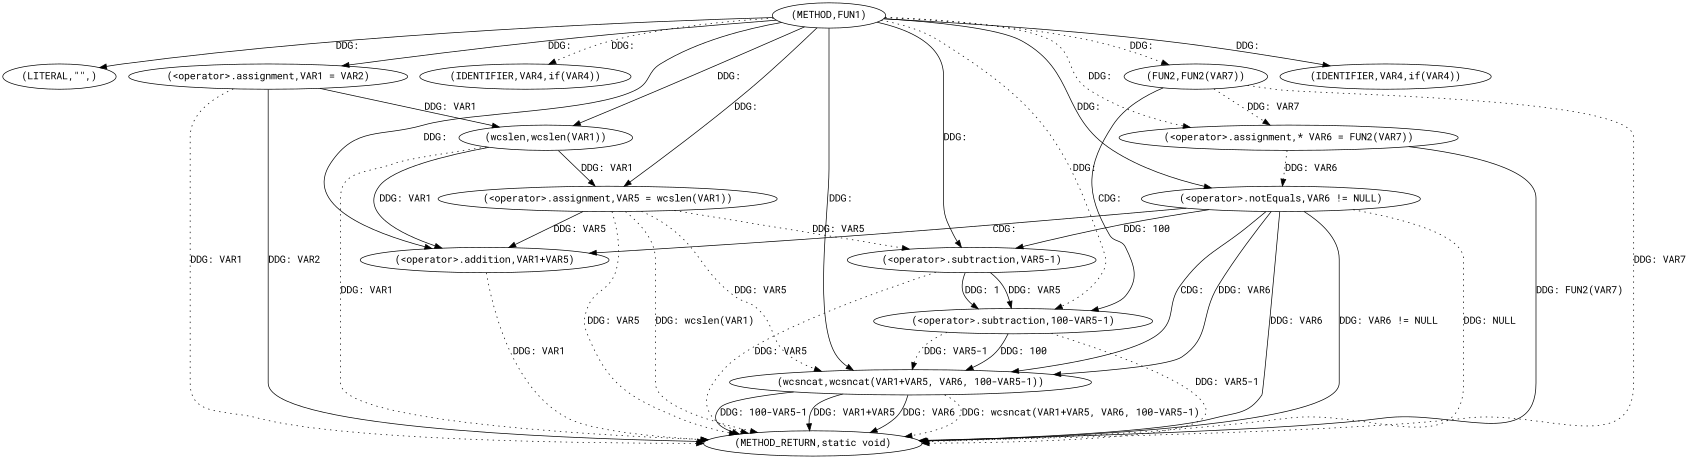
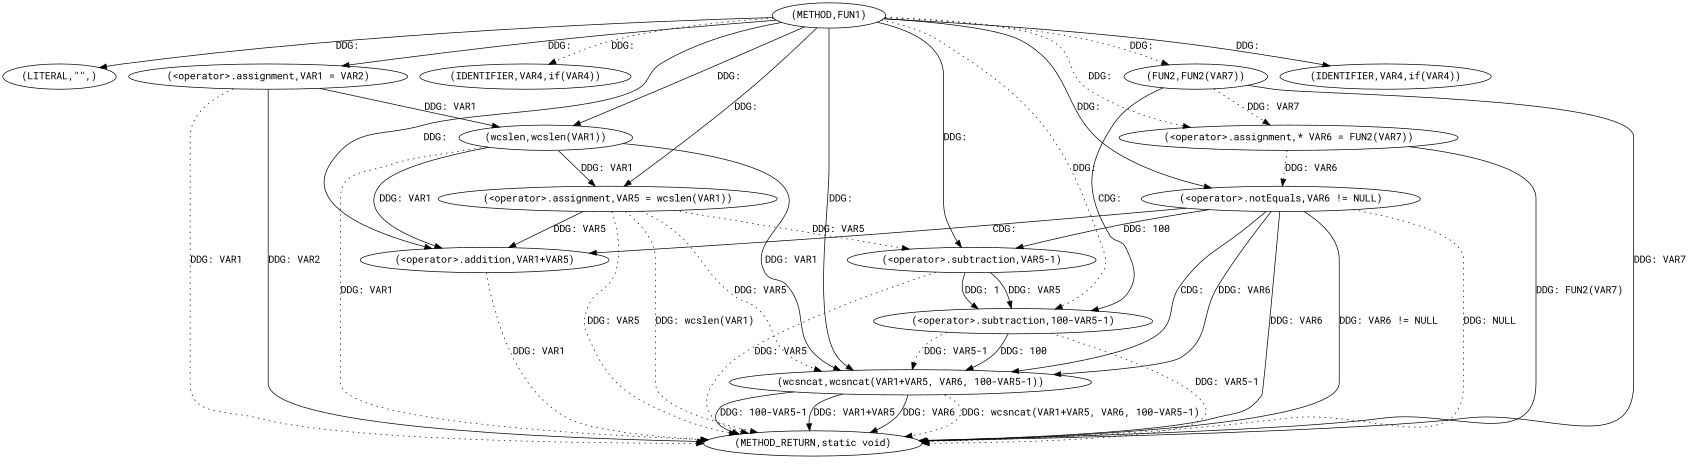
edge "(wcslen,wcslen(VAR1))" -> "(wcsncat,wcsncat(VAR1+VAR5, VAR6, 100-VAR5-1))": added, label "DDG: VAR1"
edge "(FUN2,FUN2(VAR7))" -> "(METHOD_RETURN,static void)": style dotted -> solid
